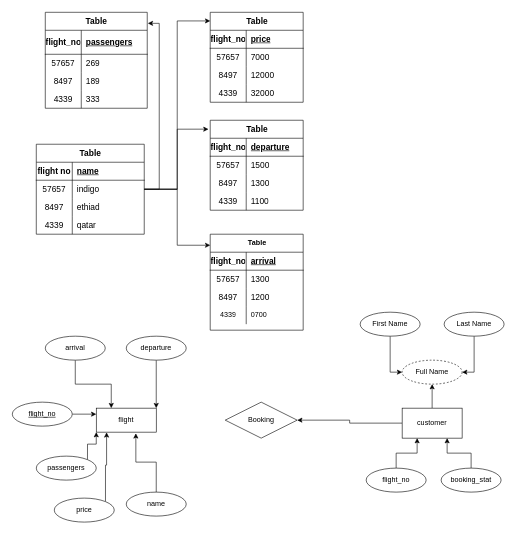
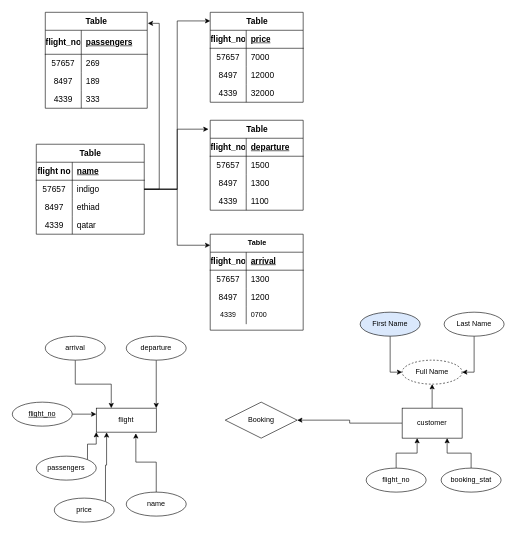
node "First Name": fillcolor #ffffff -> #dae8fc
